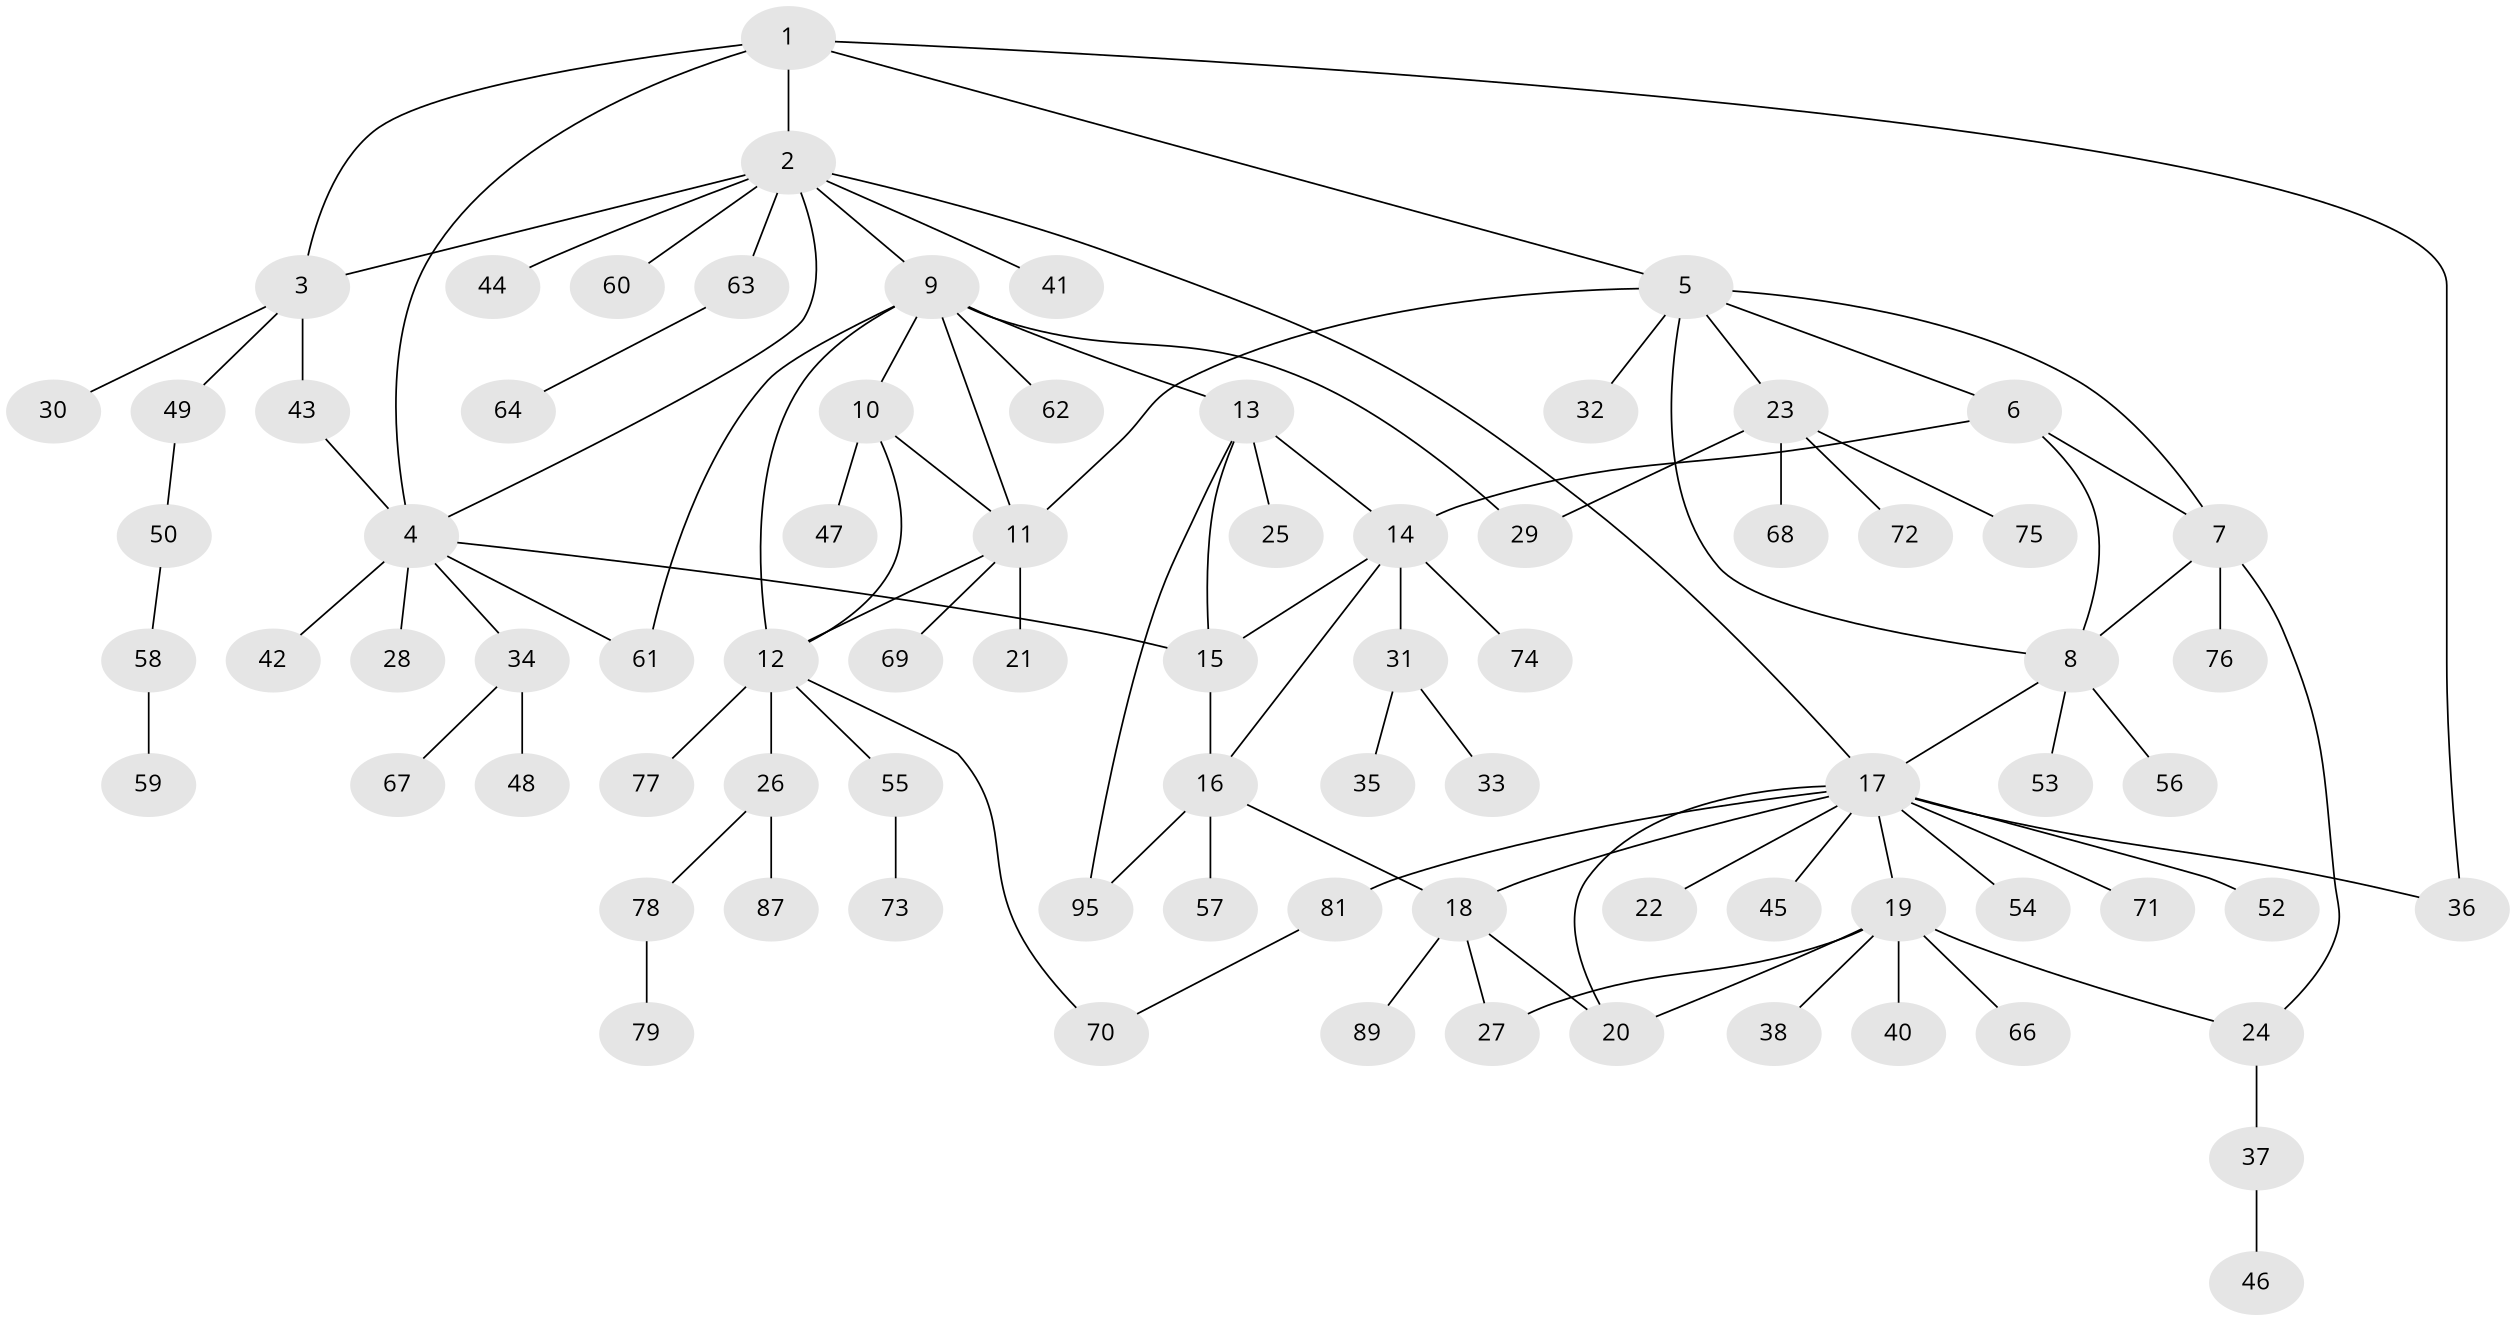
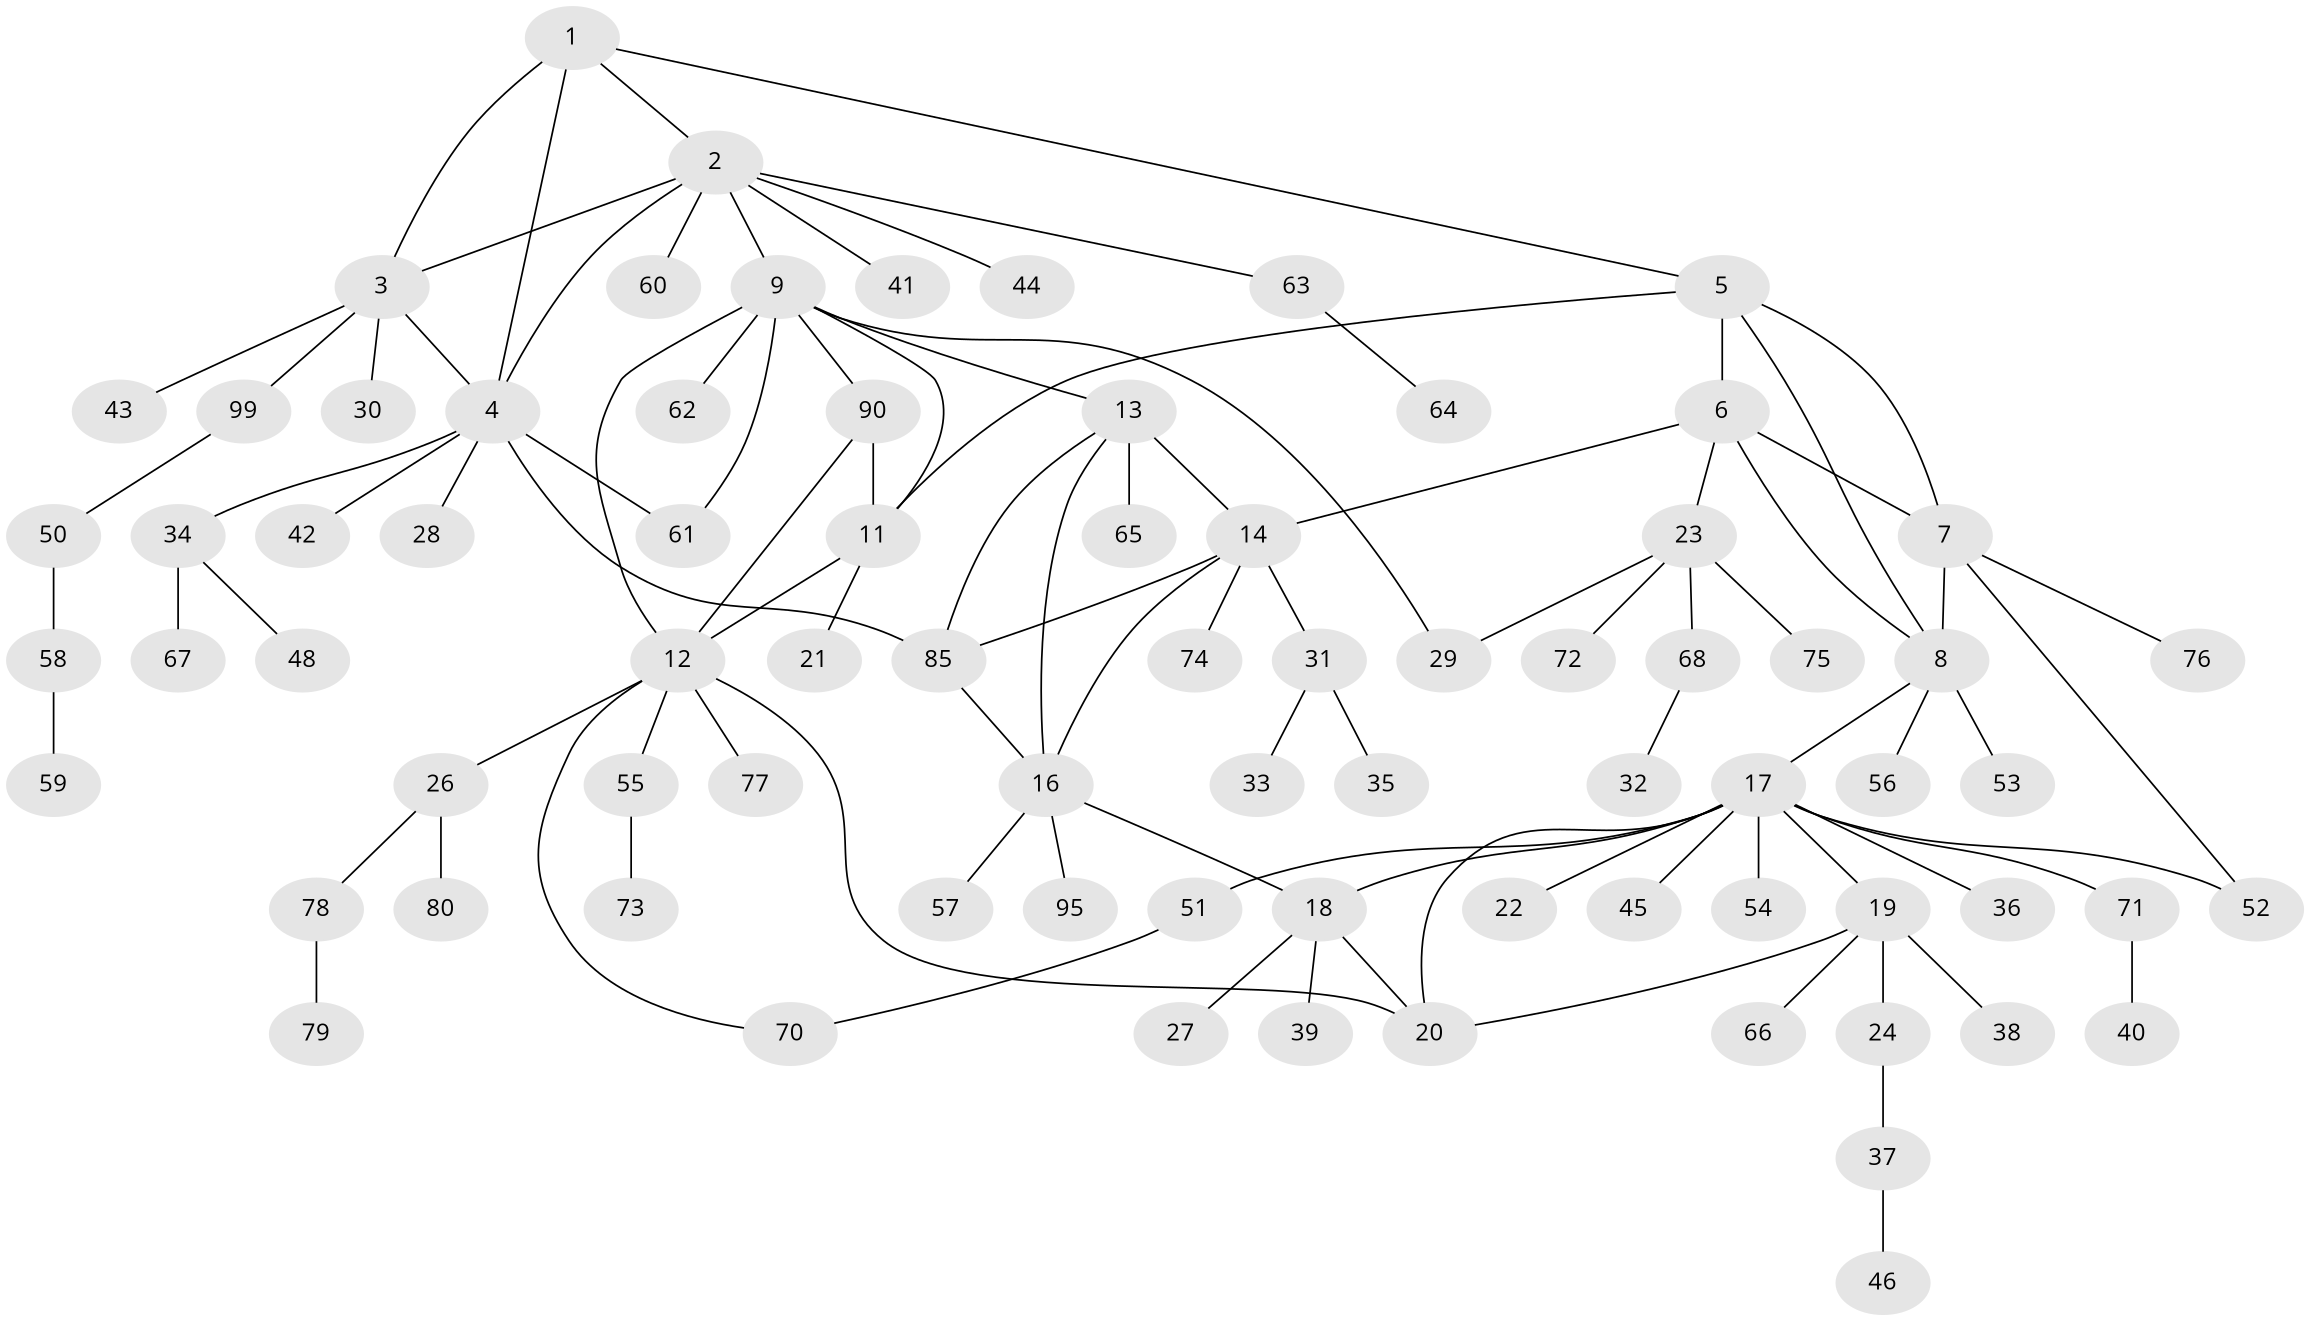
edge "1" -- "36": removed
edge "5" -- "32": now "68" -- "32"
edge "5" -- "23": now "6" -- "23"
edge "2" -- "17": removed
node "49": label "49" -> "99"
node "10": label "10" -> "90"
edge "43" -- "4": now "3" -- "4"
node "47": removed
node "25": label "25" -> "65"
edge "13" -- "95": now "13" -- "16"
node "69": removed
node "15": label "15" -> "85"
edge "7" -- "24": now "7" -- "52"
node "87": label "87" -> "80"
node "81": label "81" -> "51"
edge "19" -- "27": removed
edge "19" -- "40": now "71" -- "40"
edge "12" -- "20": added
node "89": label "89" -> "39"
